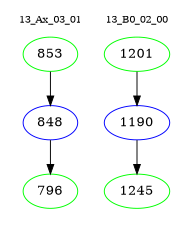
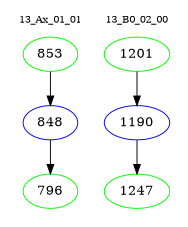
cluster "13_Ax_03_01": label "13_Ax_03_01" -> "13_Ax_01_01"
node "1245": label "1245" -> "1247"
